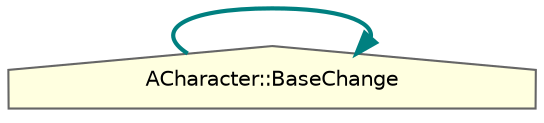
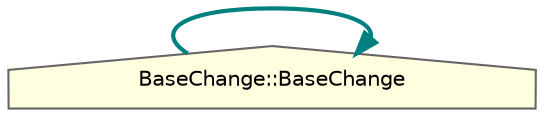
node "ACharacter::BaseChange": label "ACharacter::BaseChange" -> "BaseChange::BaseChange"
